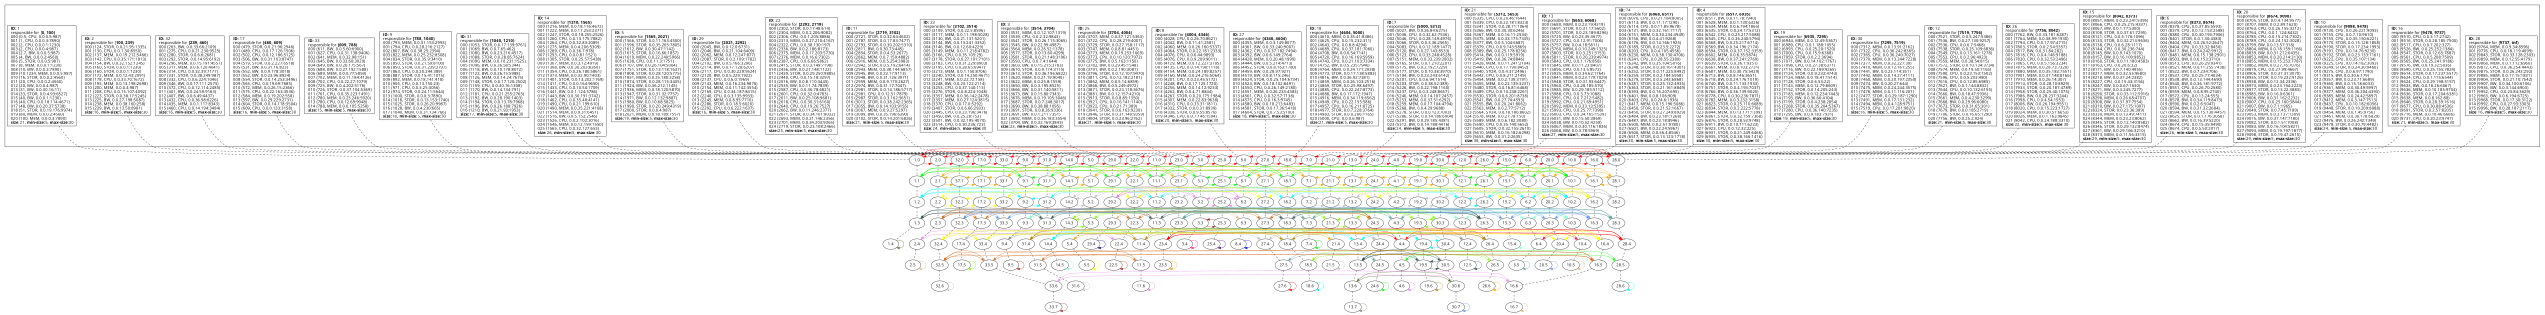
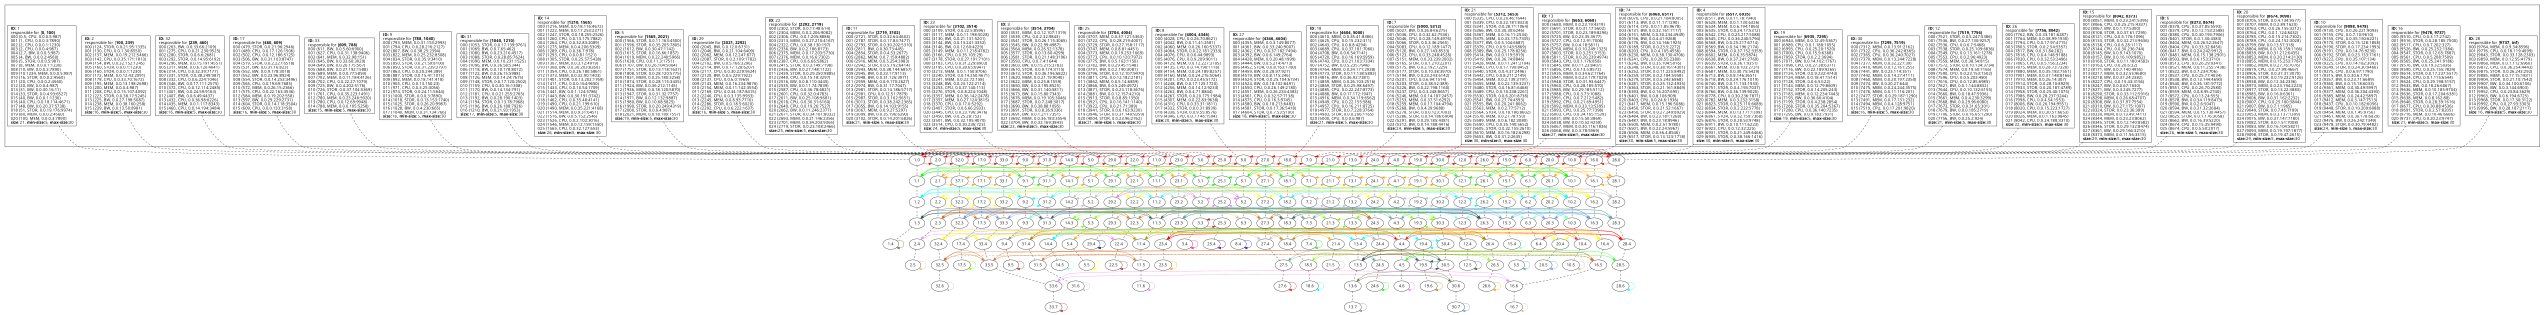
edge "32.5" -> "16.5": style solid -> dashed
